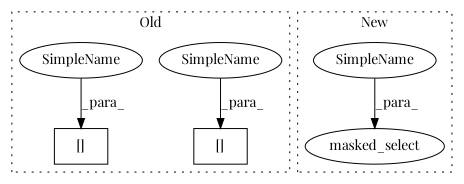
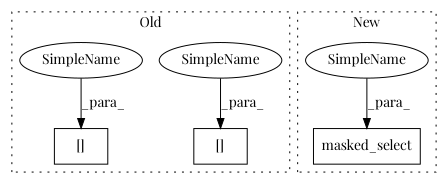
node "masked_select": shape ellipse -> box
